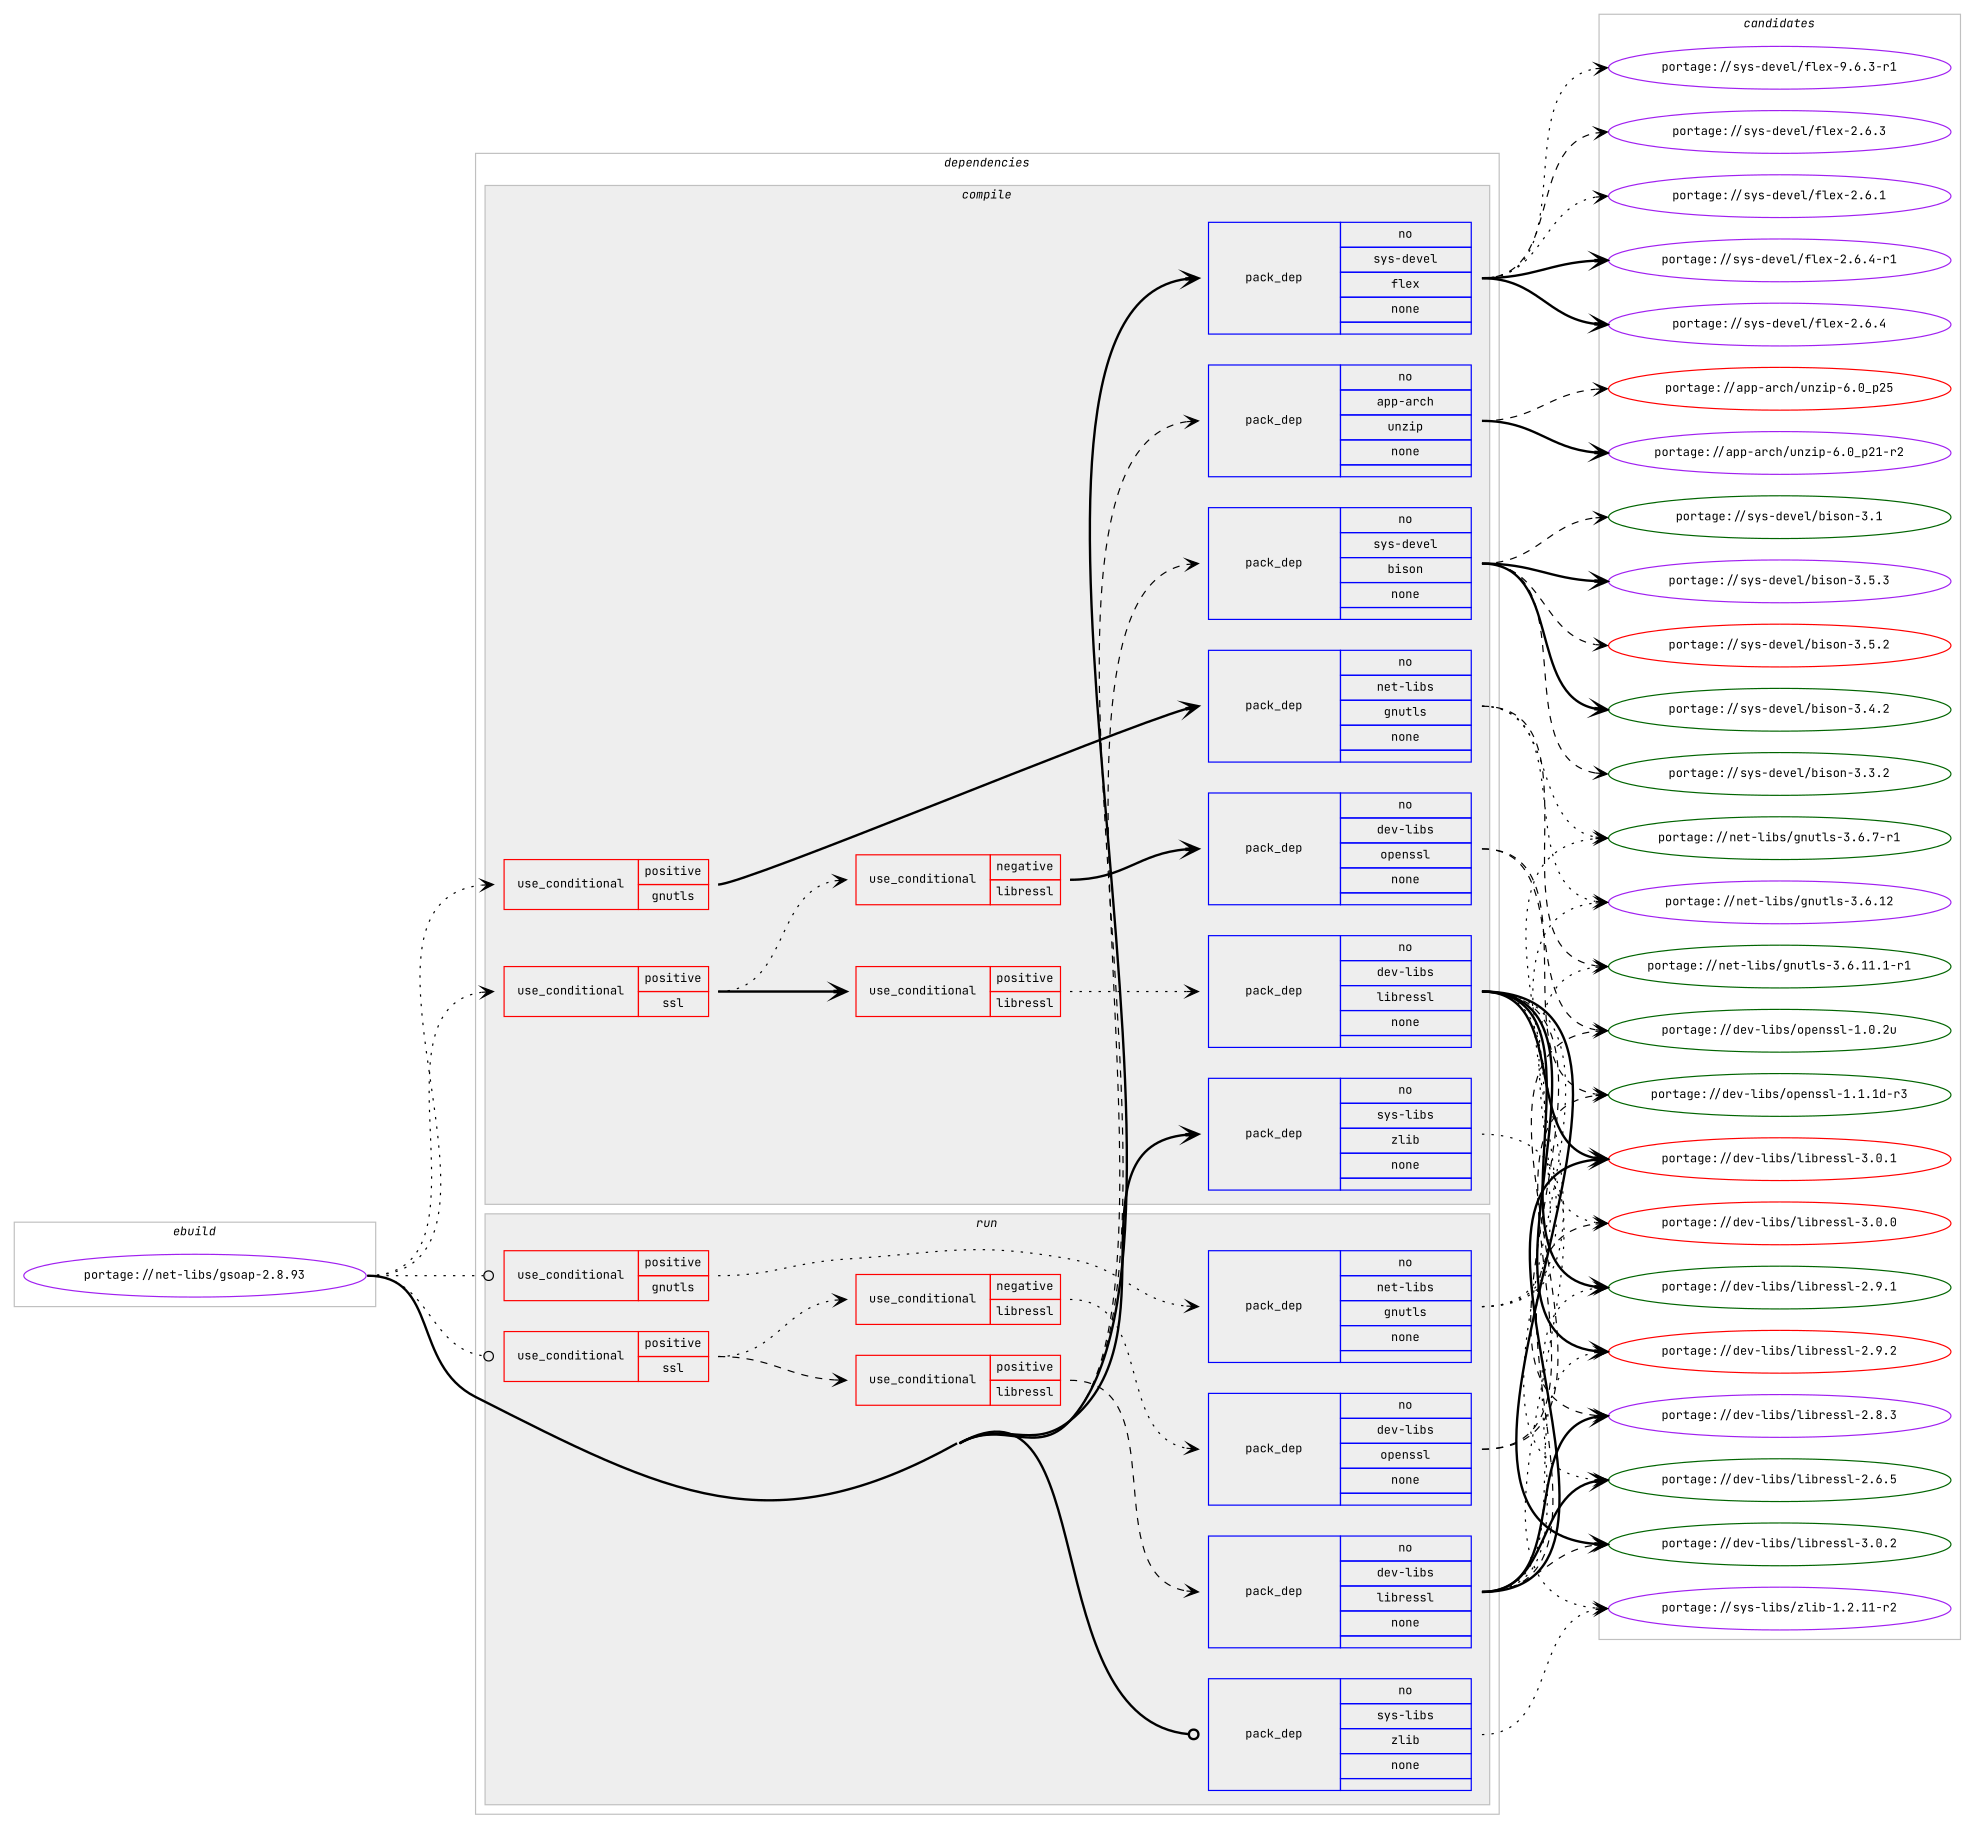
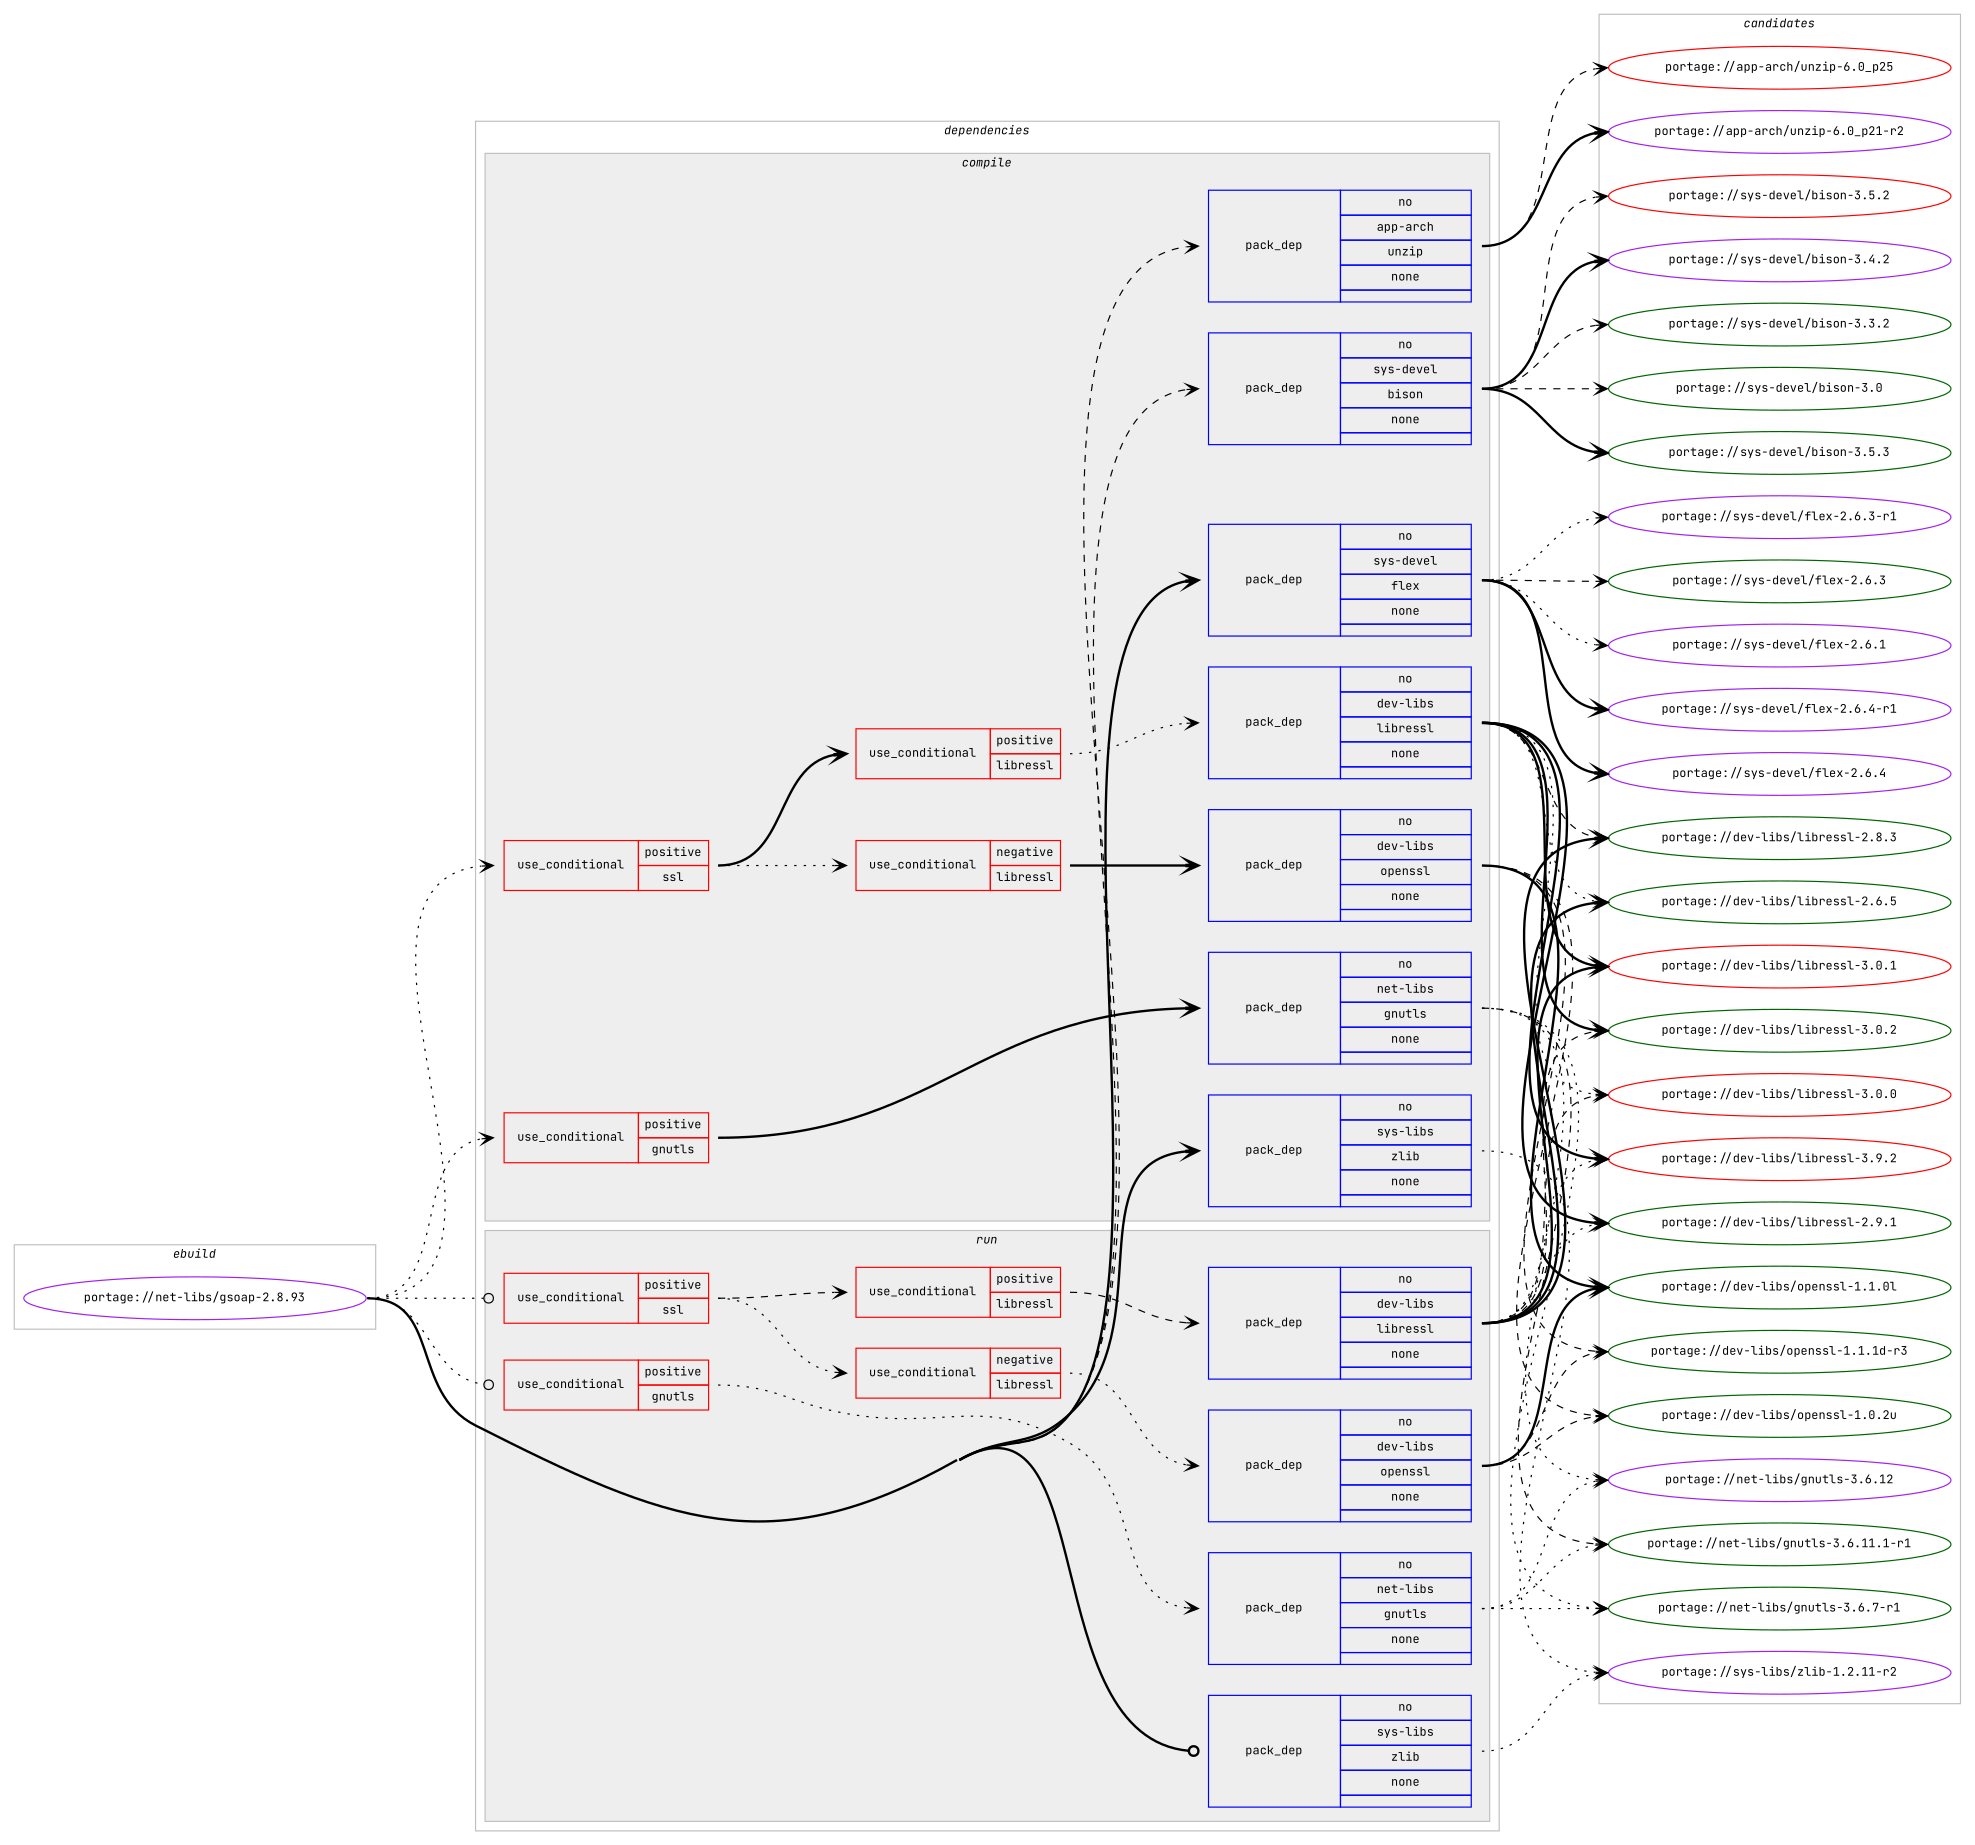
node "portage://sys-devel/flex-9.6.3-r1": label "portage://sys-devel/flex-9.6.3-r1" -> "portage://sys-devel/flex-2.6.3-r1"
node "portage://sys-devel/flex-2.6.3": color purple -> darkgreen
node "portage://sys-devel/bison-3.1": label "portage://sys-devel/bison-3.1" -> "portage://sys-devel/bison-3.0"
node "portage://sys-devel/bison-3.5.3": color purple -> darkgreen
node "portage://sys-devel/bison-3.4.2": color darkgreen -> purple
node "portage://dev-libs/openssl-1.1.0l": added
node "portage://dev-libs/libressl-2.9.2": label "portage://dev-libs/libressl-2.9.2" -> "portage://dev-libs/libressl-3.9.2"
node "portage://dev-libs/libressl-2.8.3": color purple -> darkgreen
